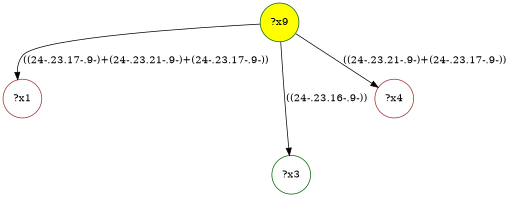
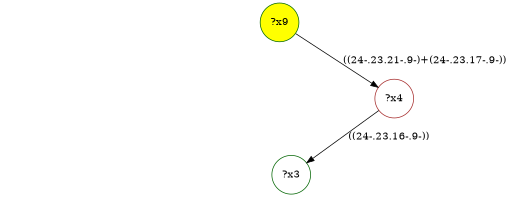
edge "?x9" -> "?x3": now "?x4" -> "?x3"
node "?x1": removed
